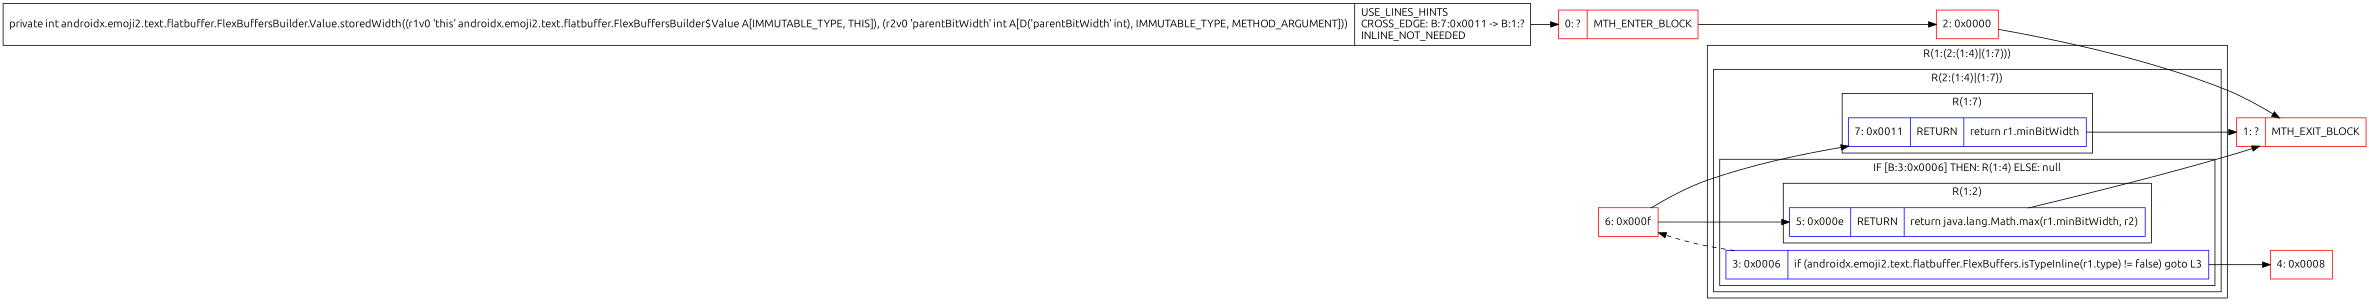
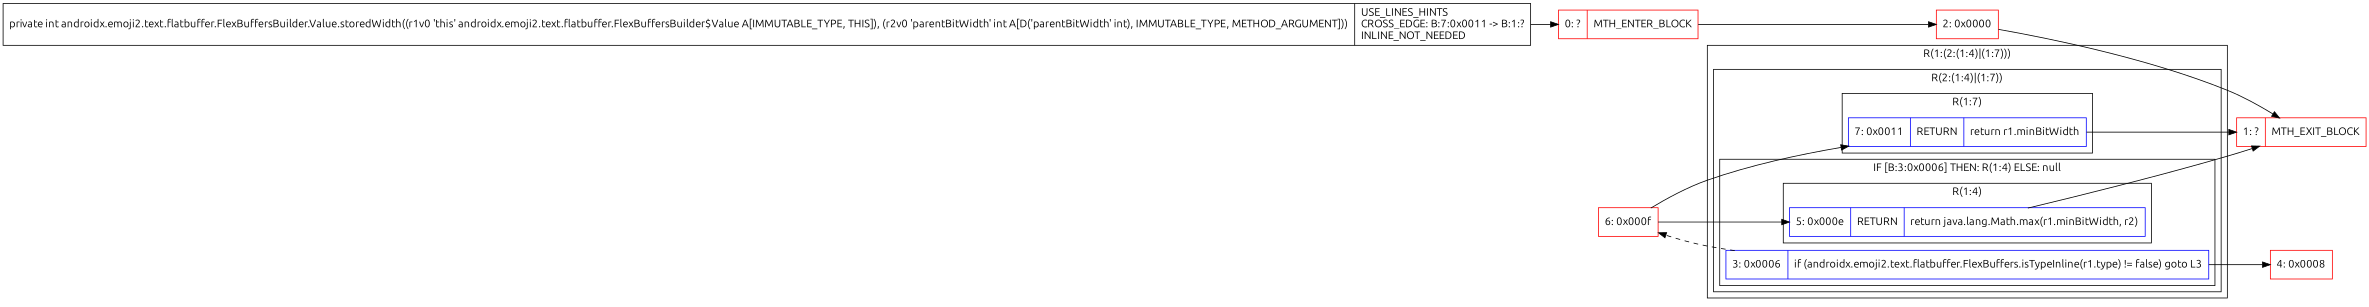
cluster "R(1:2)": label "R(1:2)" -> "R(1:4)"
